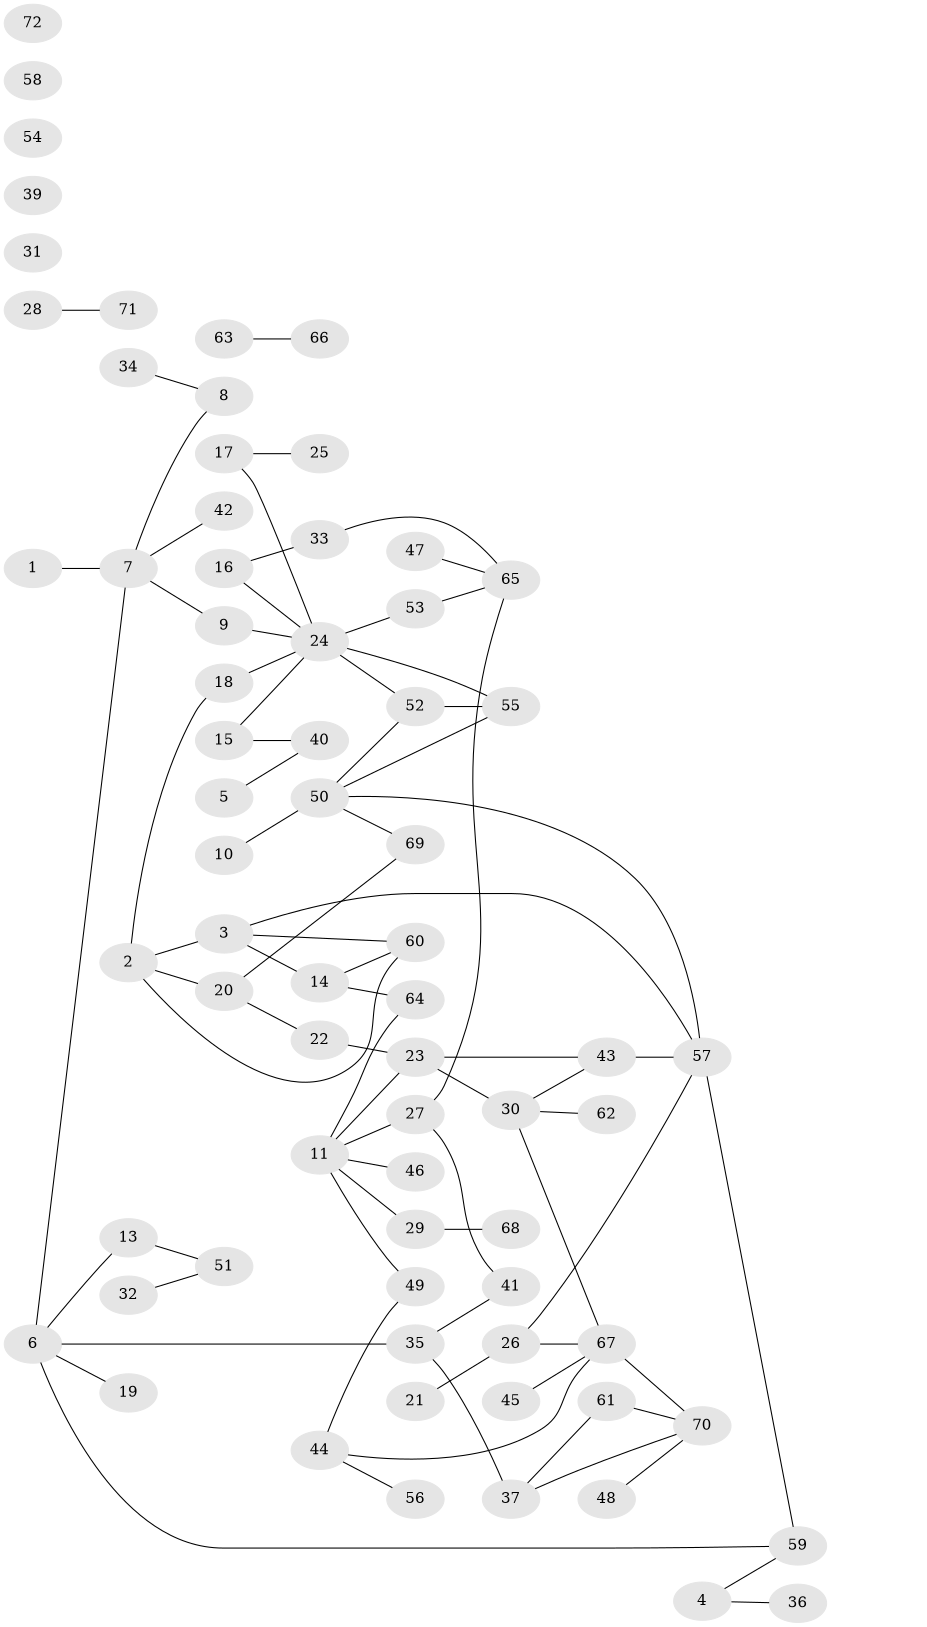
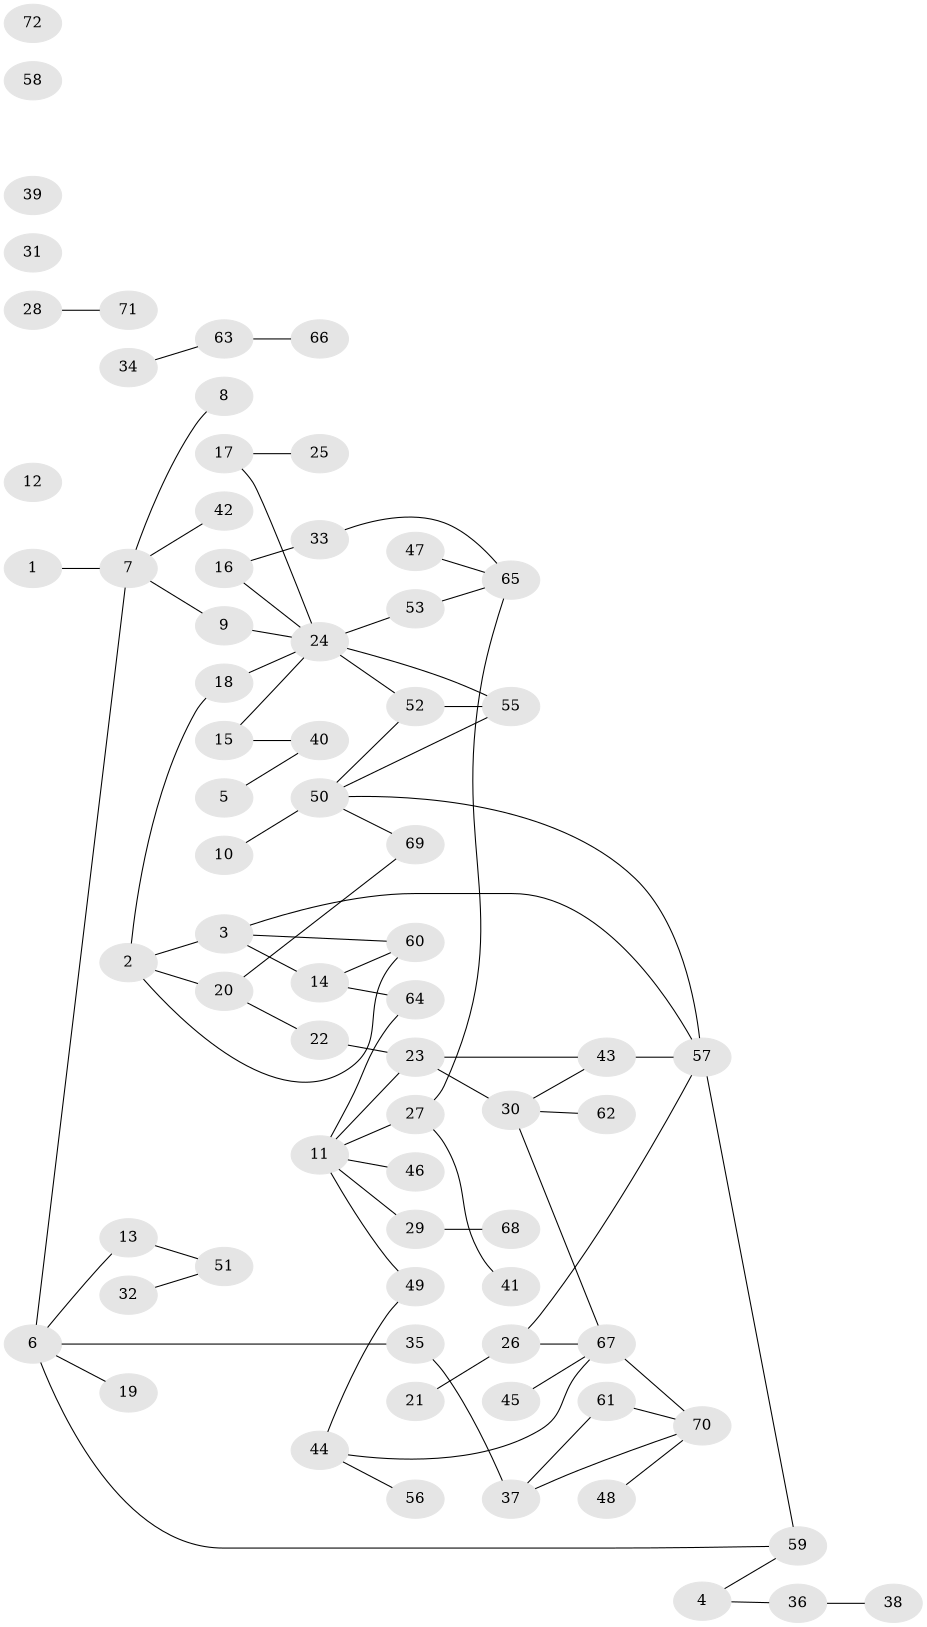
node "54": removed
edge "34" -- "8": now "34" -- "63"
node "12": added
edge "41" -- "35": removed
node "38": added
